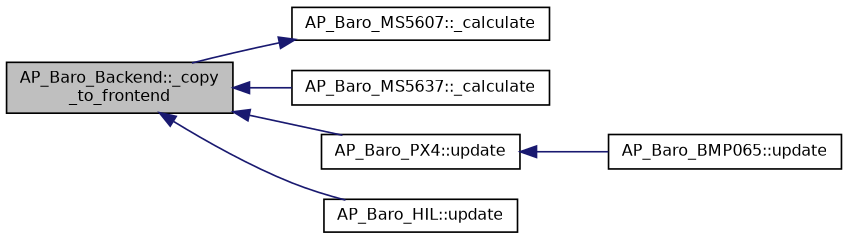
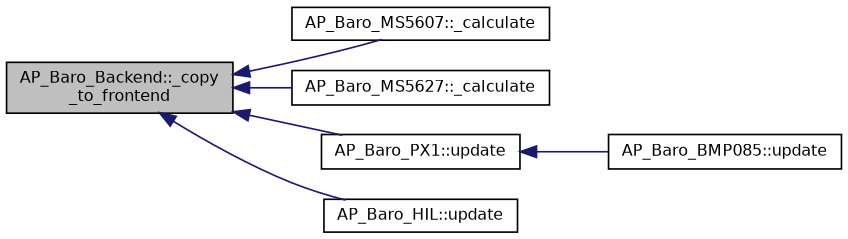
edge "AP_Baro_Backend::_copy _to_frontend" -> "AP_Baro_MS5607::_calculate": reversed
node "AP_Baro_MS5637::_calculate": label "AP_Baro_MS5637::_calculate" -> "AP_Baro_MS5627::_calculate"
node "AP_Baro_PX4::update": label "AP_Baro_PX4::update" -> "AP_Baro_PX1::update"
node "AP_Baro_BMP065::update": label "AP_Baro_BMP065::update" -> "AP_Baro_BMP085::update"
